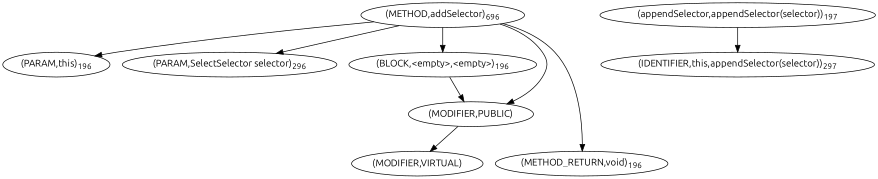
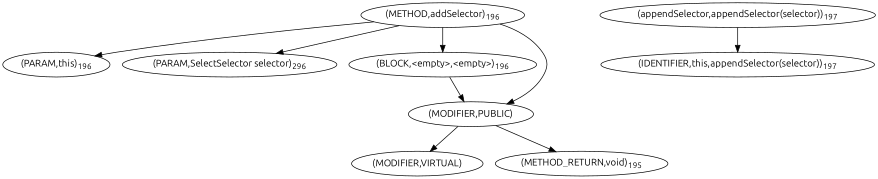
node "(METHOD,addSelector)": text "696" -> "196"
node "(IDENTIFIER,this,appendSelector(selector))": text "297" -> "197"
edge "(METHOD,addSelector)" -> "(METHOD_RETURN,void)": now "(MODIFIER,PUBLIC)" -> "(METHOD_RETURN,void)"
node "(METHOD_RETURN,void)": text "196" -> "195"
